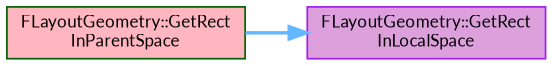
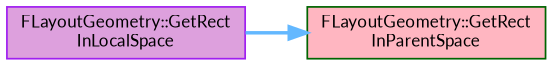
edge "FLayoutGeometry::GetRect InParentSpace" -> "FLayoutGeometry::GetRect InLocalSpace": reversed
